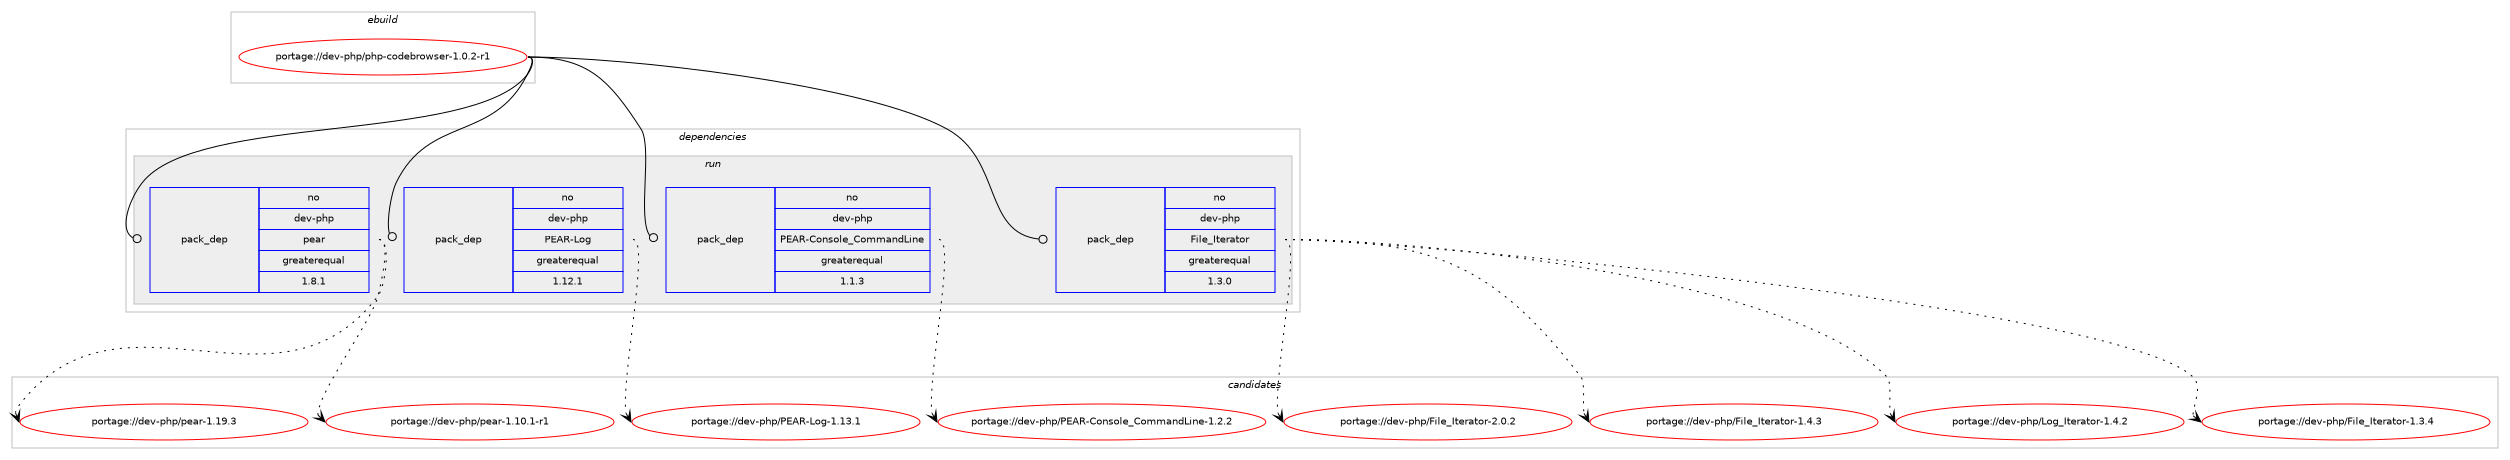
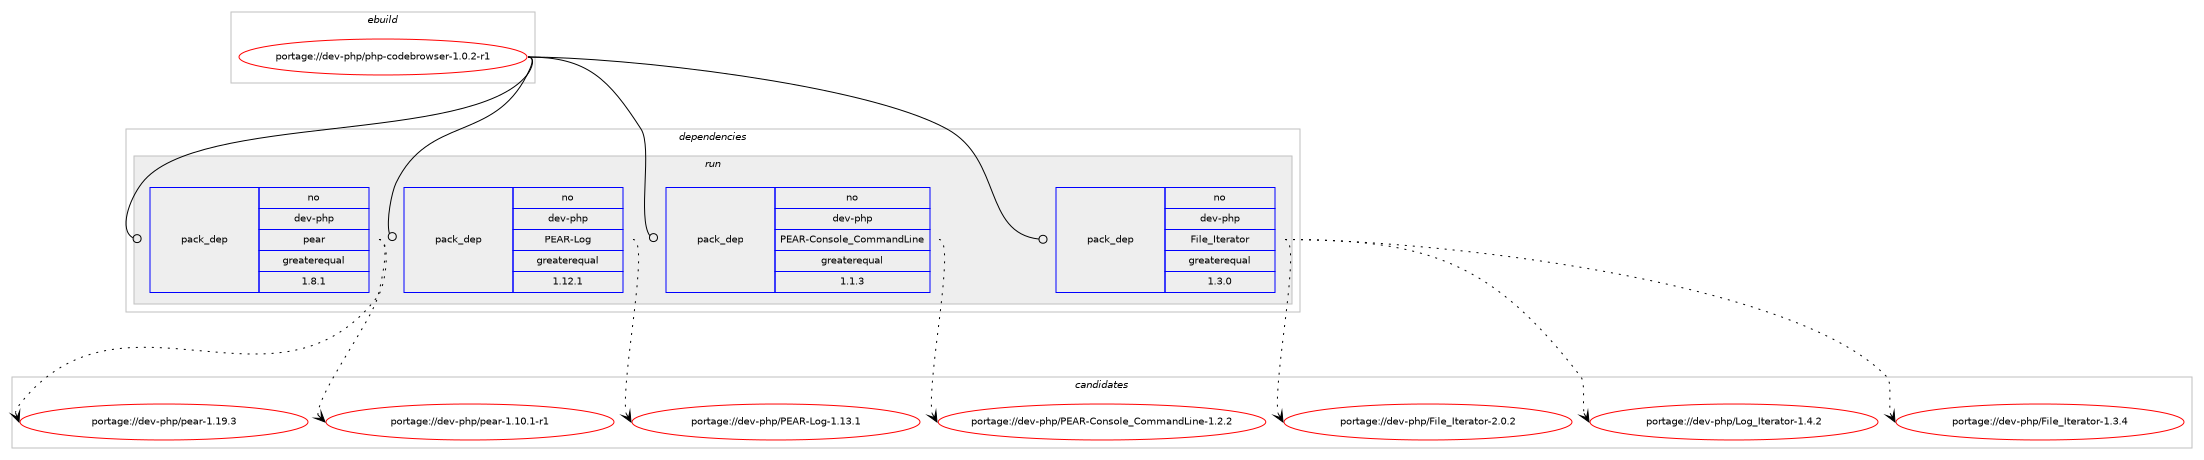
node "portage://dev-php/File_Iterator-1.4.3": removed
